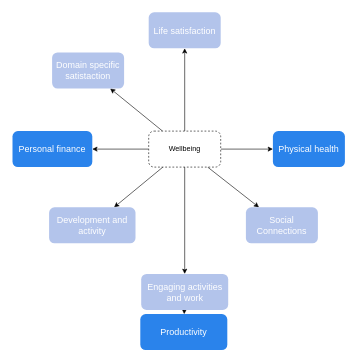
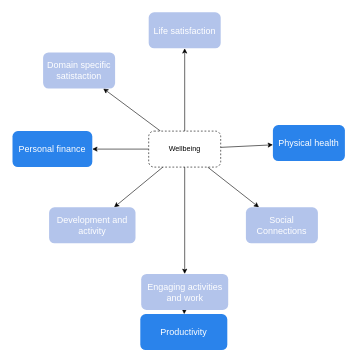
node "Domain specific satistaction": moved (88, 71) -> (79, 71)
node "Physical health": moved (309, 149) -> (309, 143)
